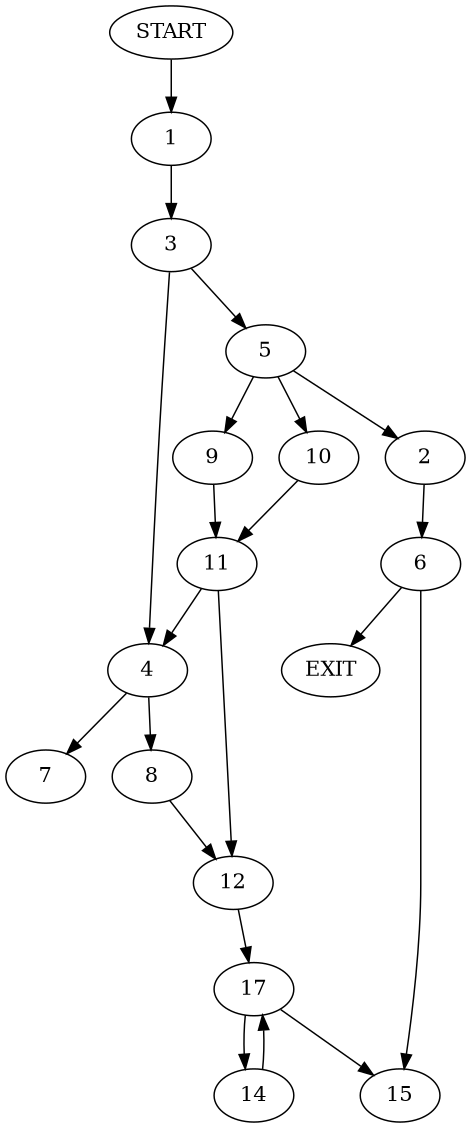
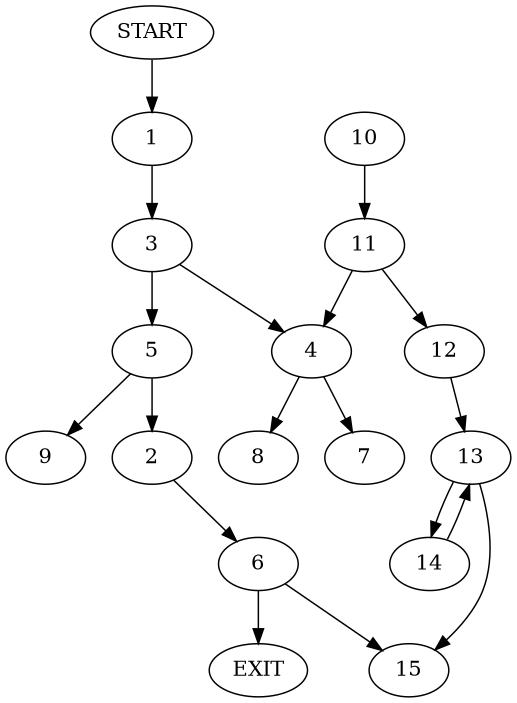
edge "5" -> "10": removed
edge "9" -> "11": removed
edge "8" -> "12": removed
node "17": label "17" -> "13"
